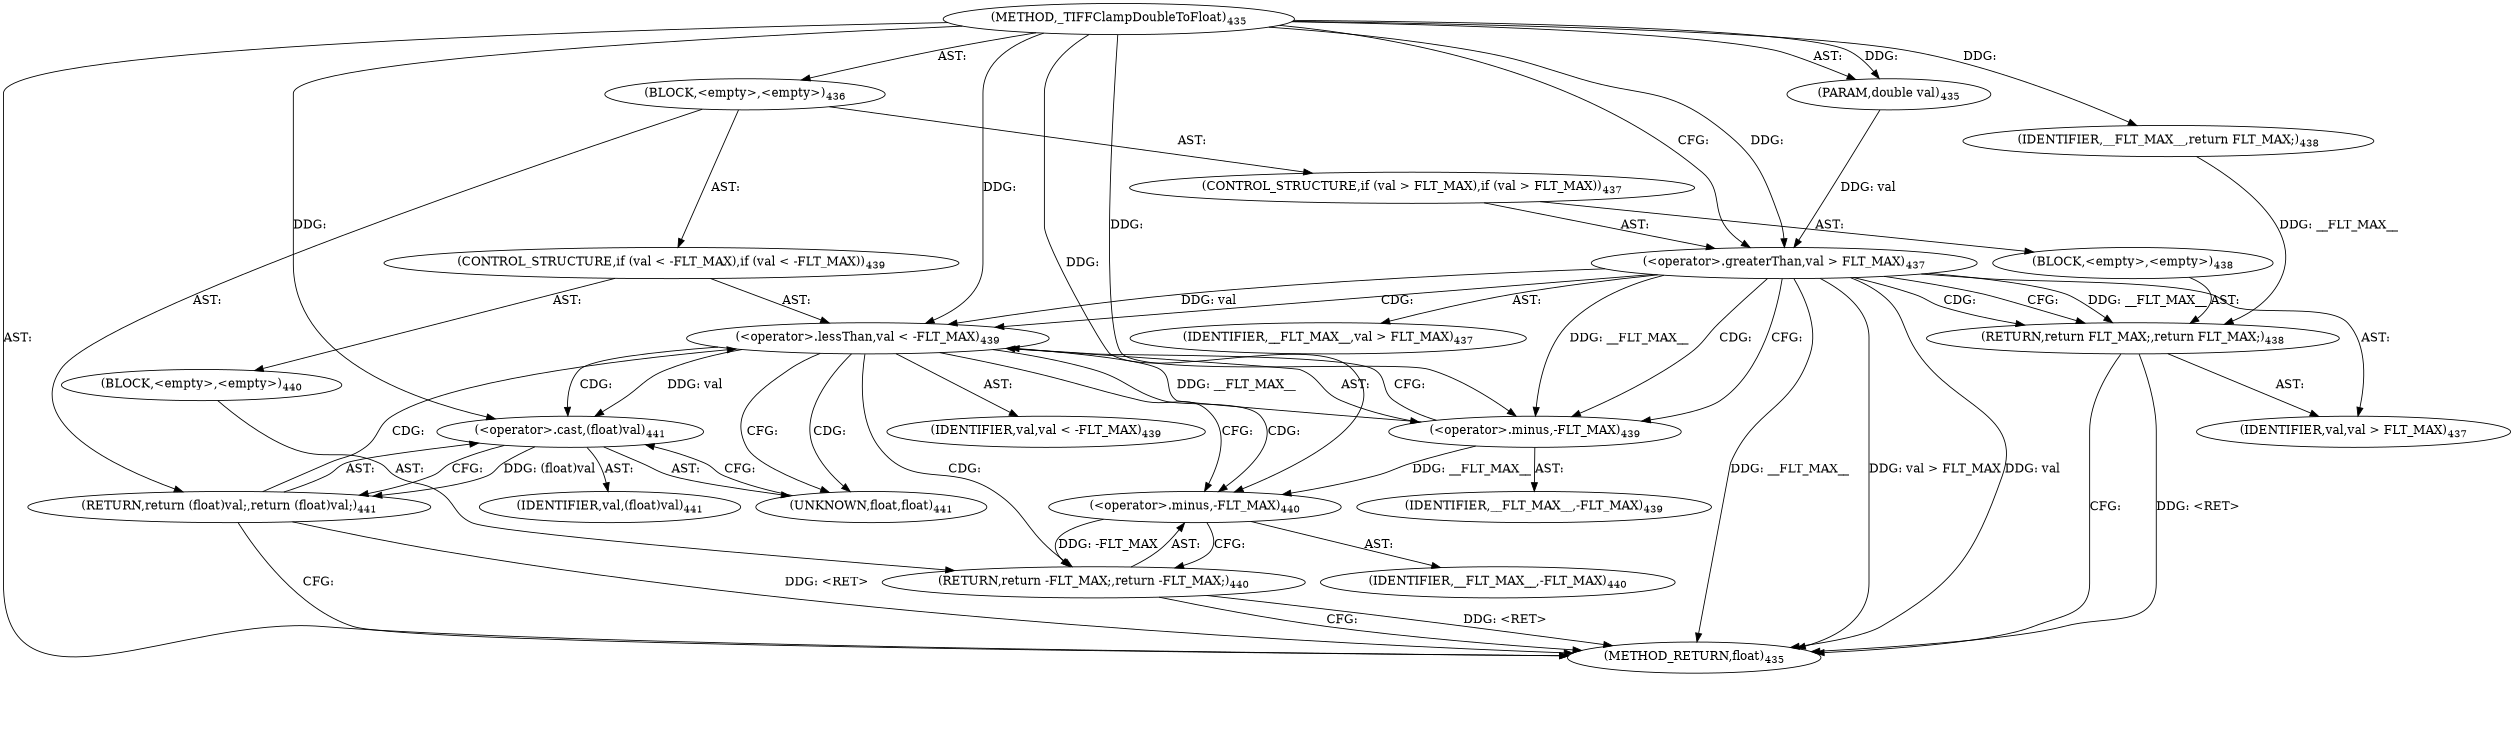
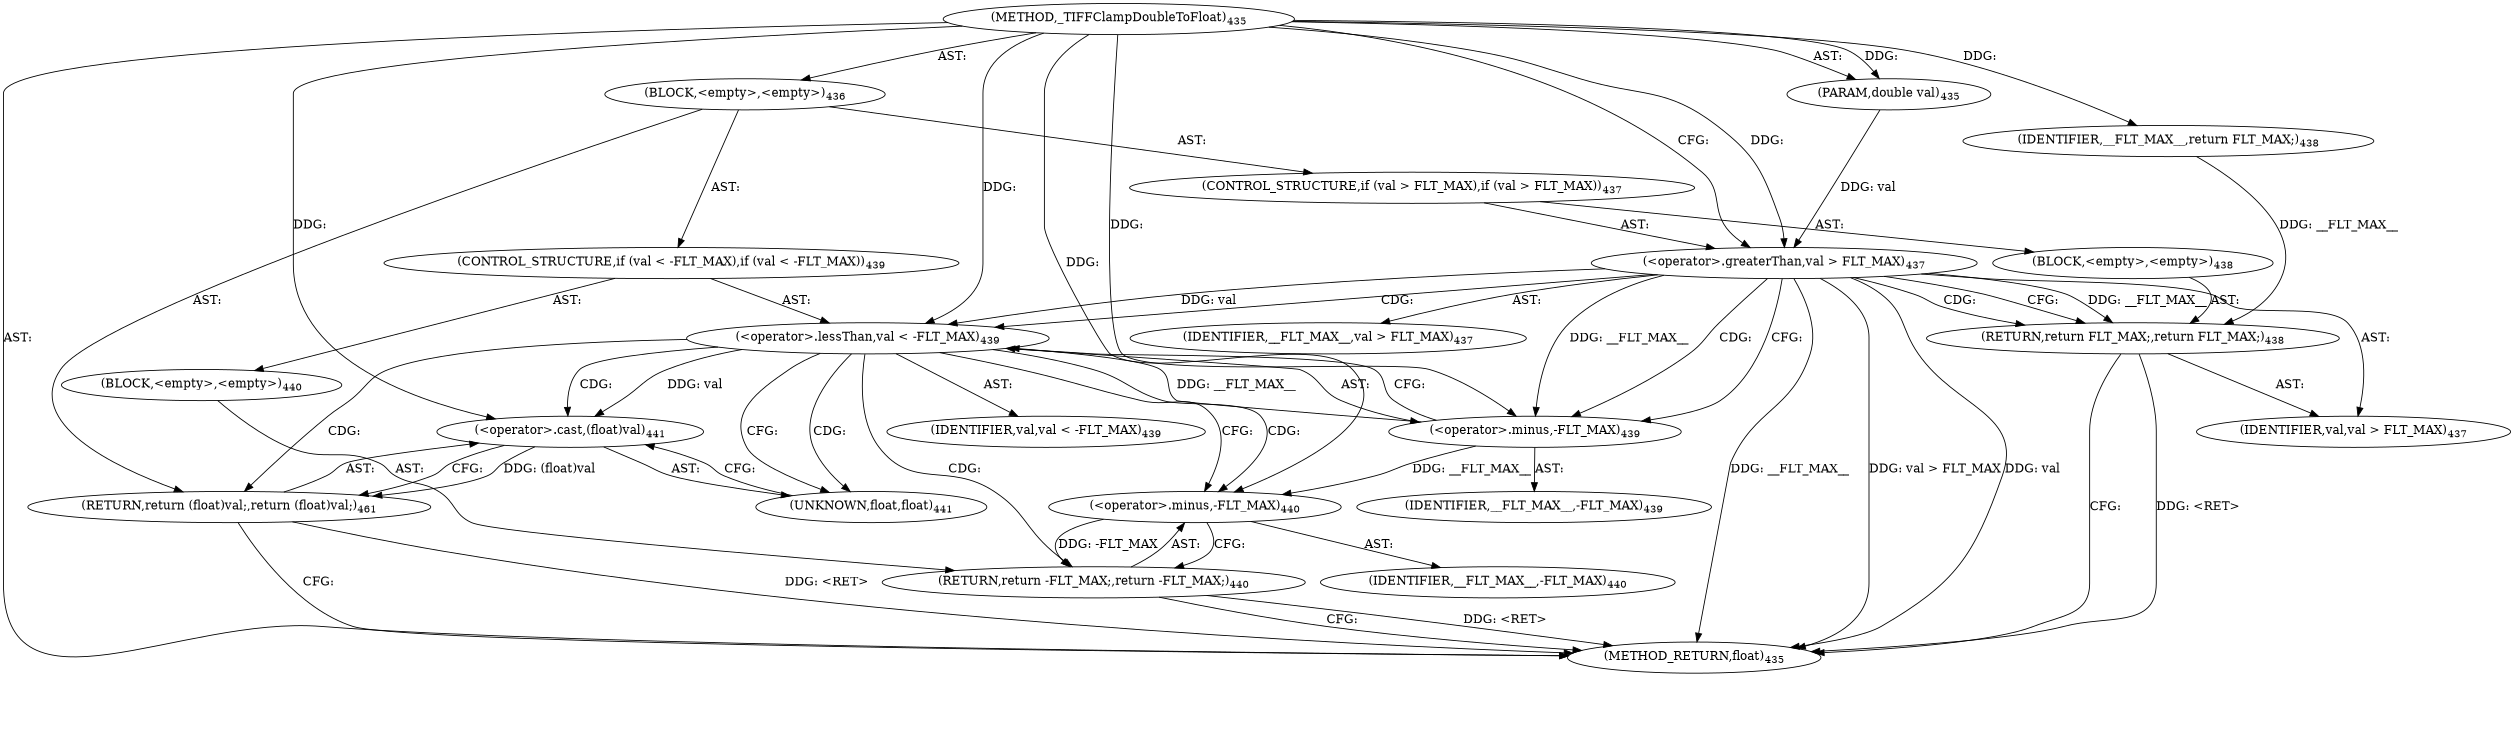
edge "(RETURN,return (float)val;,return (float)val;)" -> "(<operator>.lessThan,val < -FLT_MAX)": reversed
node "(RETURN,return (float)val;,return (float)val;)": text "441" -> "461"
node "(IDENTIFIER,val,(float)val)": removed
